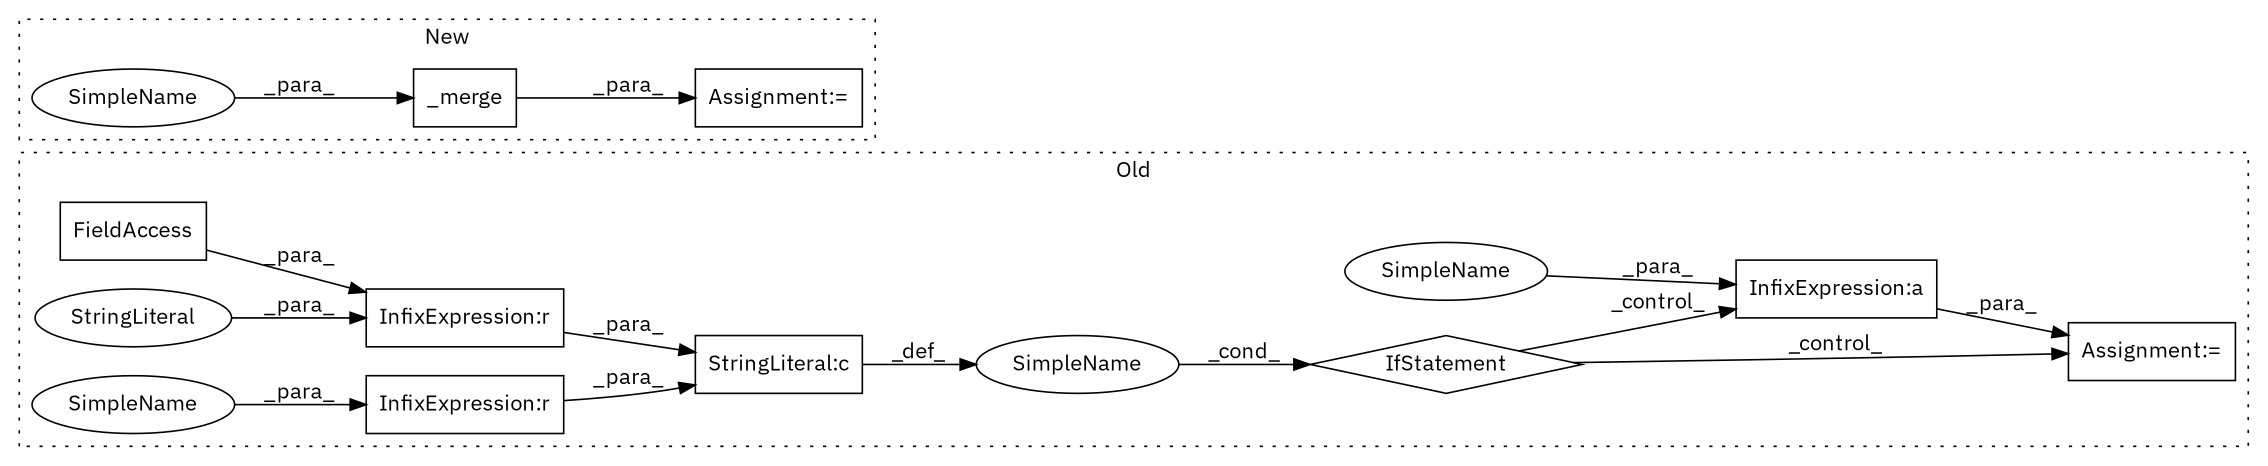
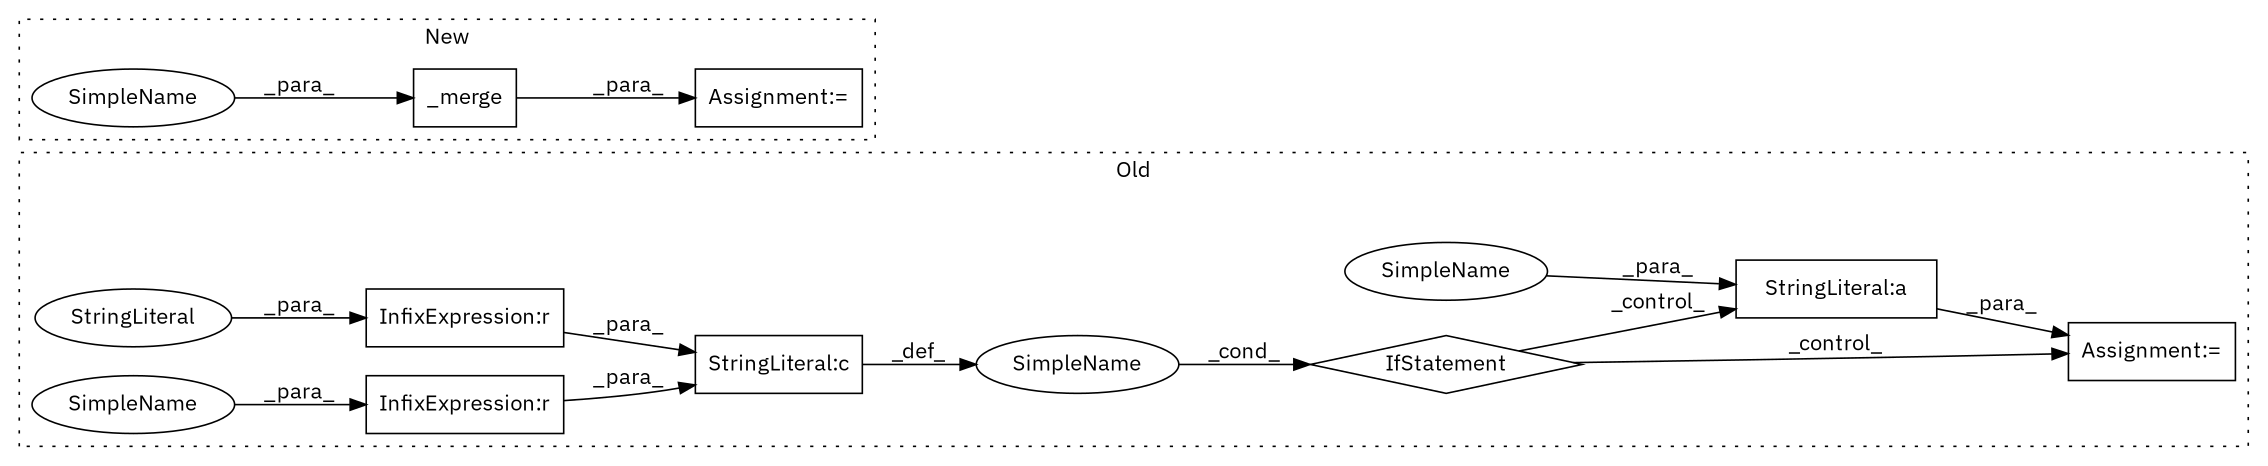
node "FieldAccess": removed
node "InfixExpression:a": label "InfixExpression:a" -> "StringLiteral:a"
